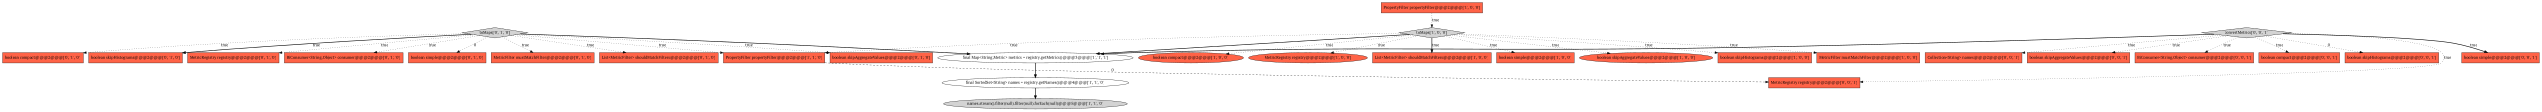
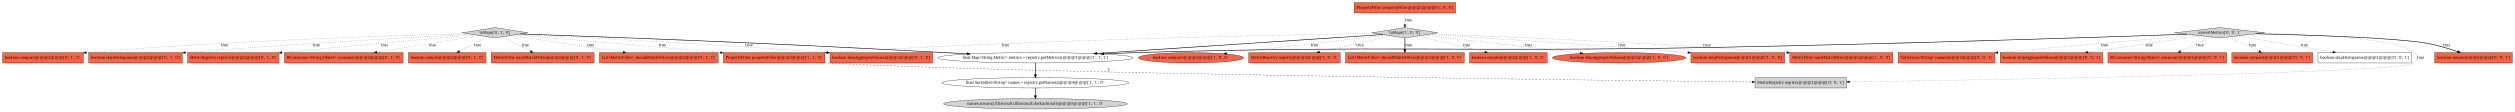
edge "toMaps['0', '1', '0']" -> "boolean skipHistograms@@@2@@@['0', '1', '0']": style bold -> dotted
edge "toMaps['0', '1', '0']" -> "boolean simple@@@2@@@['0', '1', '0']": label "0" -> "true"
edge "convertMetrics['0', '0', '1']" -> "boolean skipHistograms@@@2@@@['0', '0', '1']": label "0" -> "true"
node "MetricRegistry registry@@@2@@@['1', '0', '0']": shape ellipse -> box
node "boolean skipHistograms@@@2@@@['0', '0', '1']": fillcolor tomato -> white
edge "PropertyFilter propertyFilter@@@2@@@['1', '1', '0']" -> "MetricRegistry registry@@@2@@@['0', '0', '1']": label "0" -> "5"
node "MetricRegistry registry@@@2@@@['0', '0', '1']": fillcolor tomato -> lightgray
